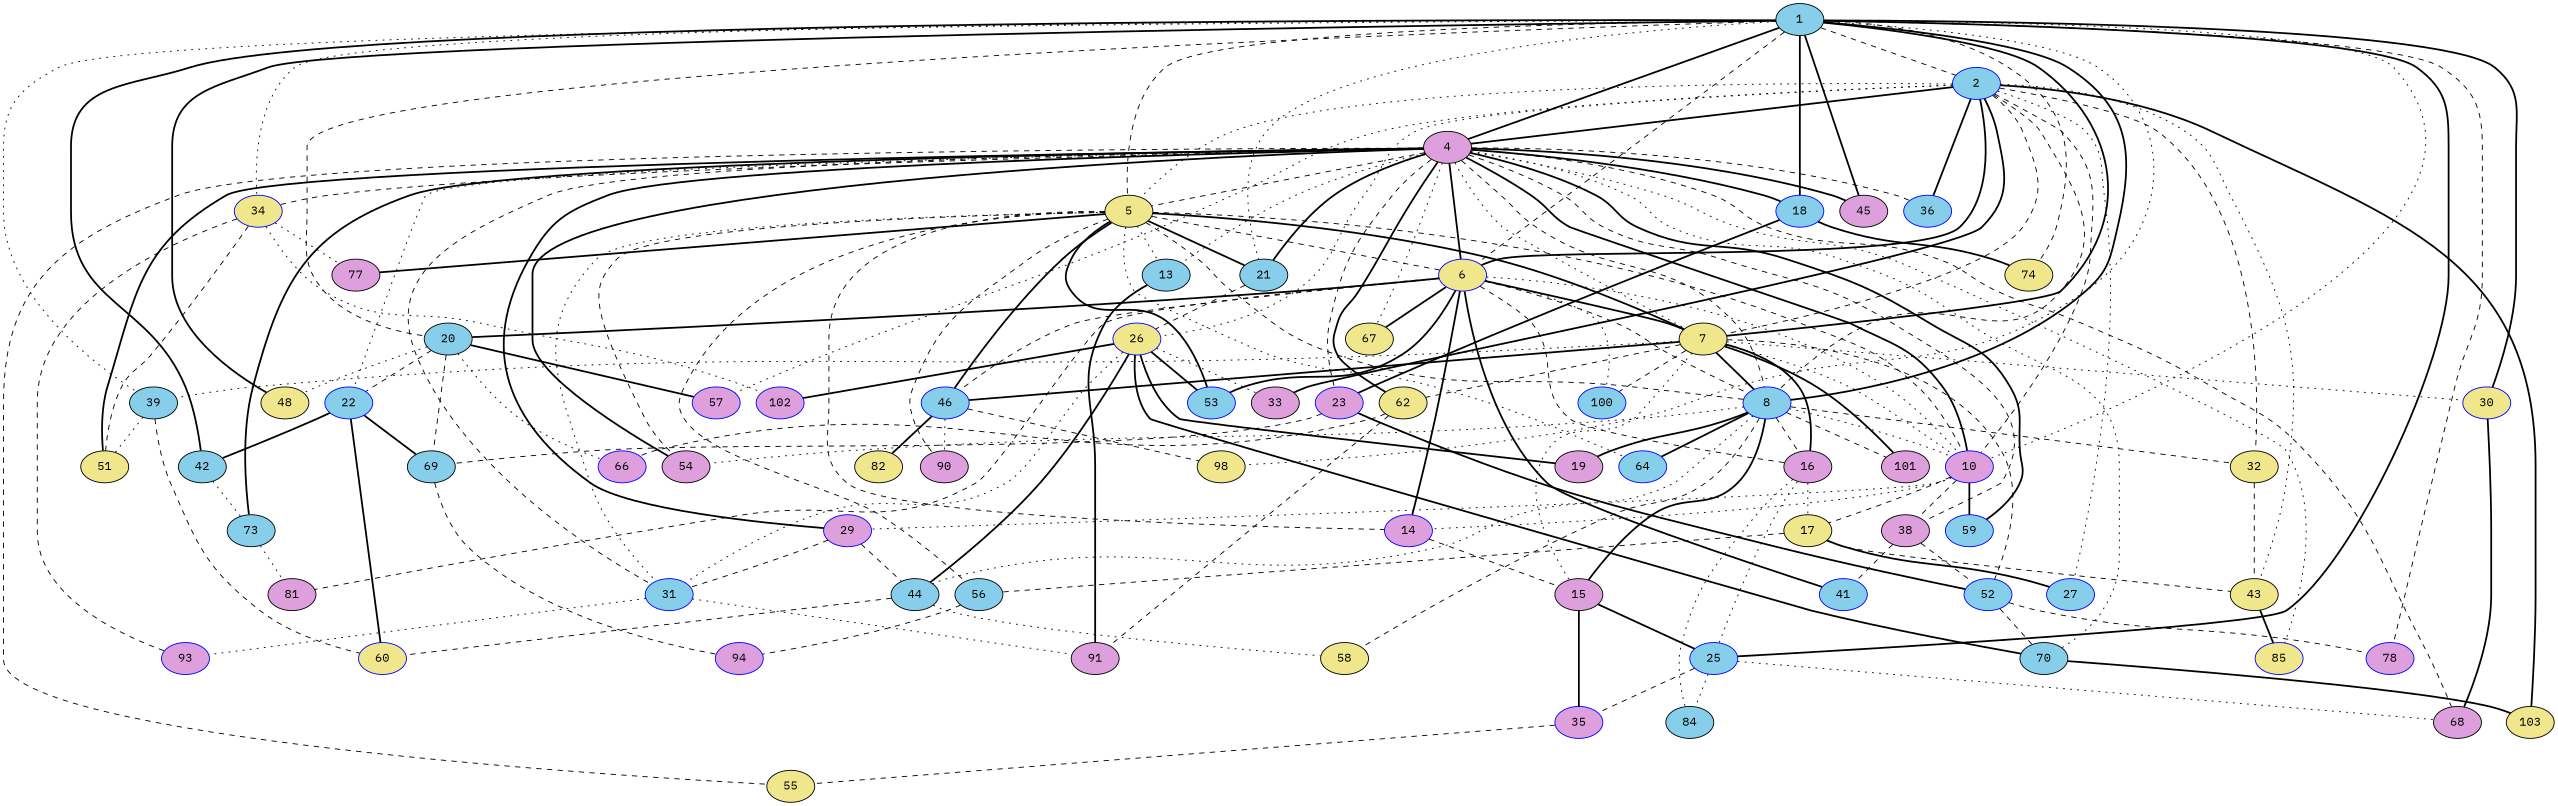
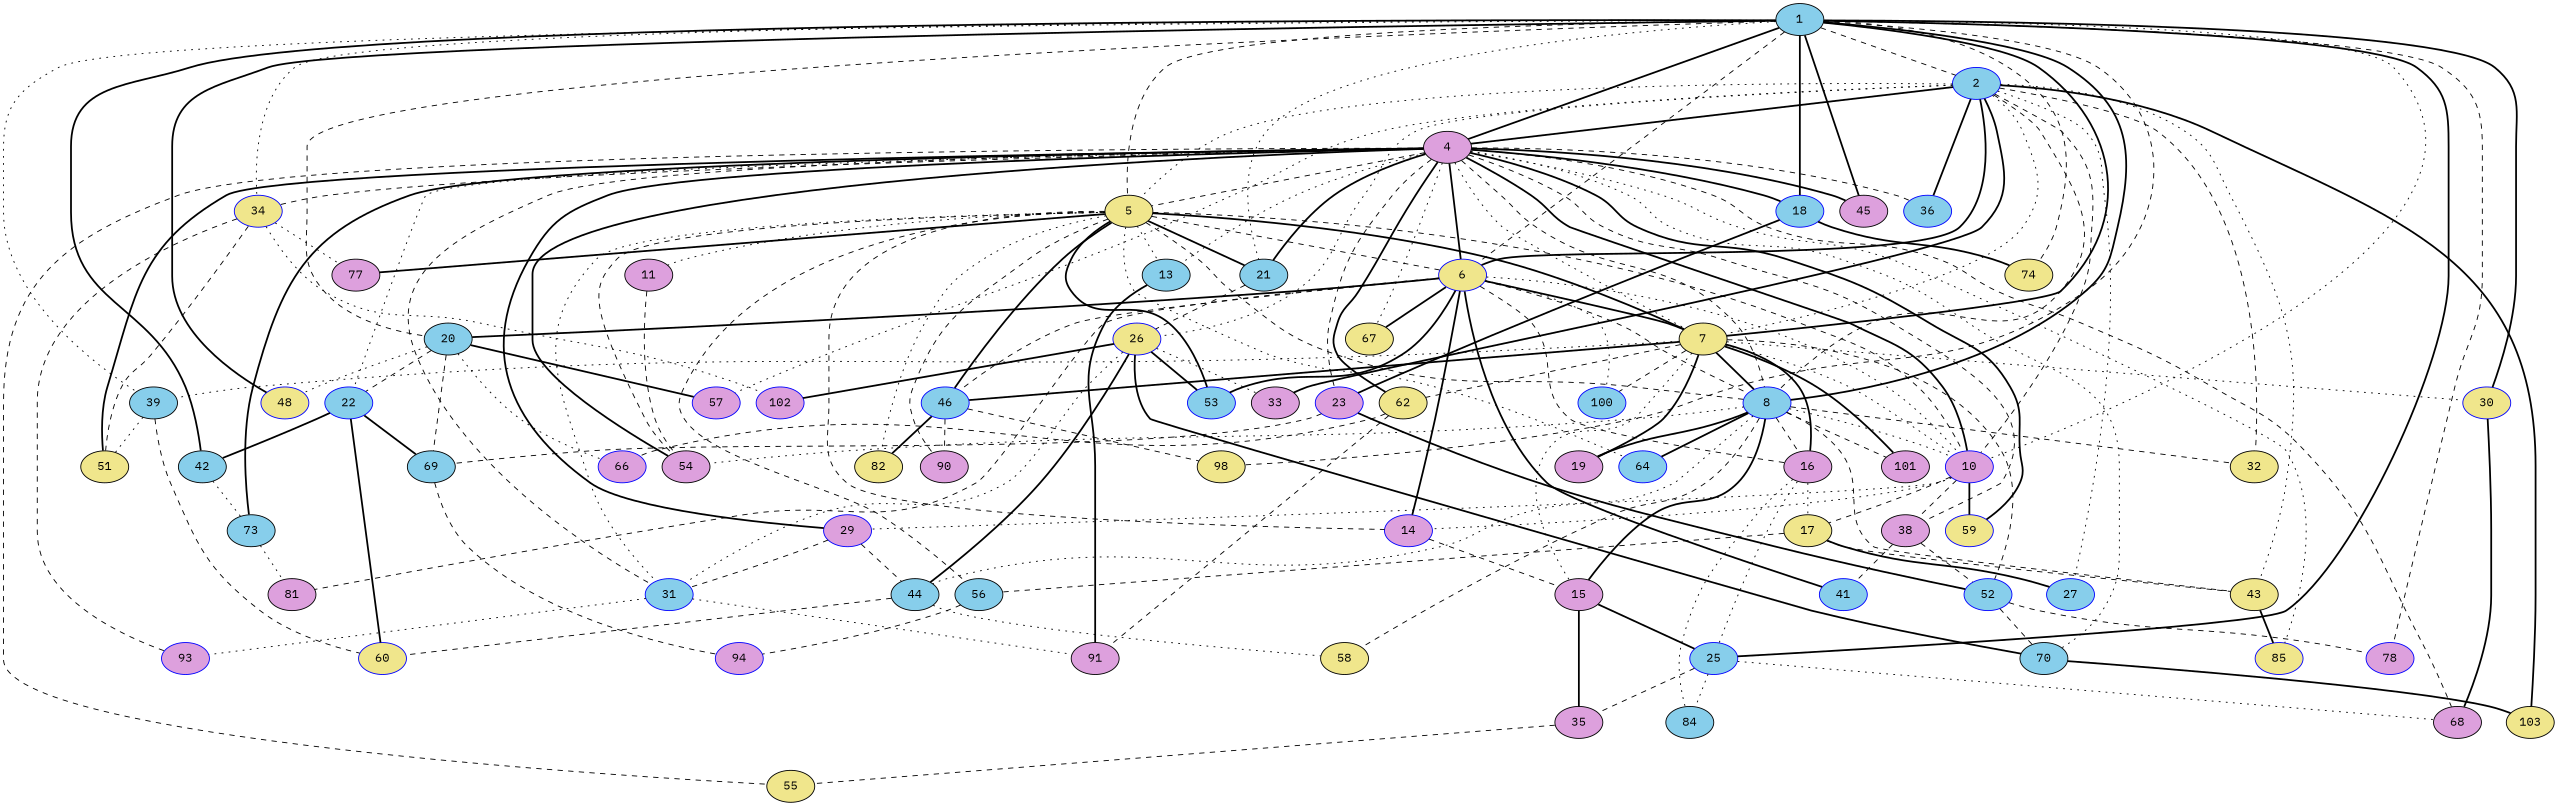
edge "2" -- "7": style dashed -> dotted
node "11": added
edge "5" -- "82": added
edge "1" -- "98": style dotted -> dashed
node "48": color black -> blue
edge "46" -- "90": style dotted -> dashed
edge "26" -- "19": now "7" -- "19"
node "59": fillcolor skyblue -> khaki
edge "32" -- "43": now "8" -- "43"
node "35": color blue -> black
